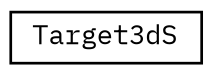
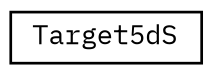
node "Target3dS": label "Target3dS" -> "Target5dS"
